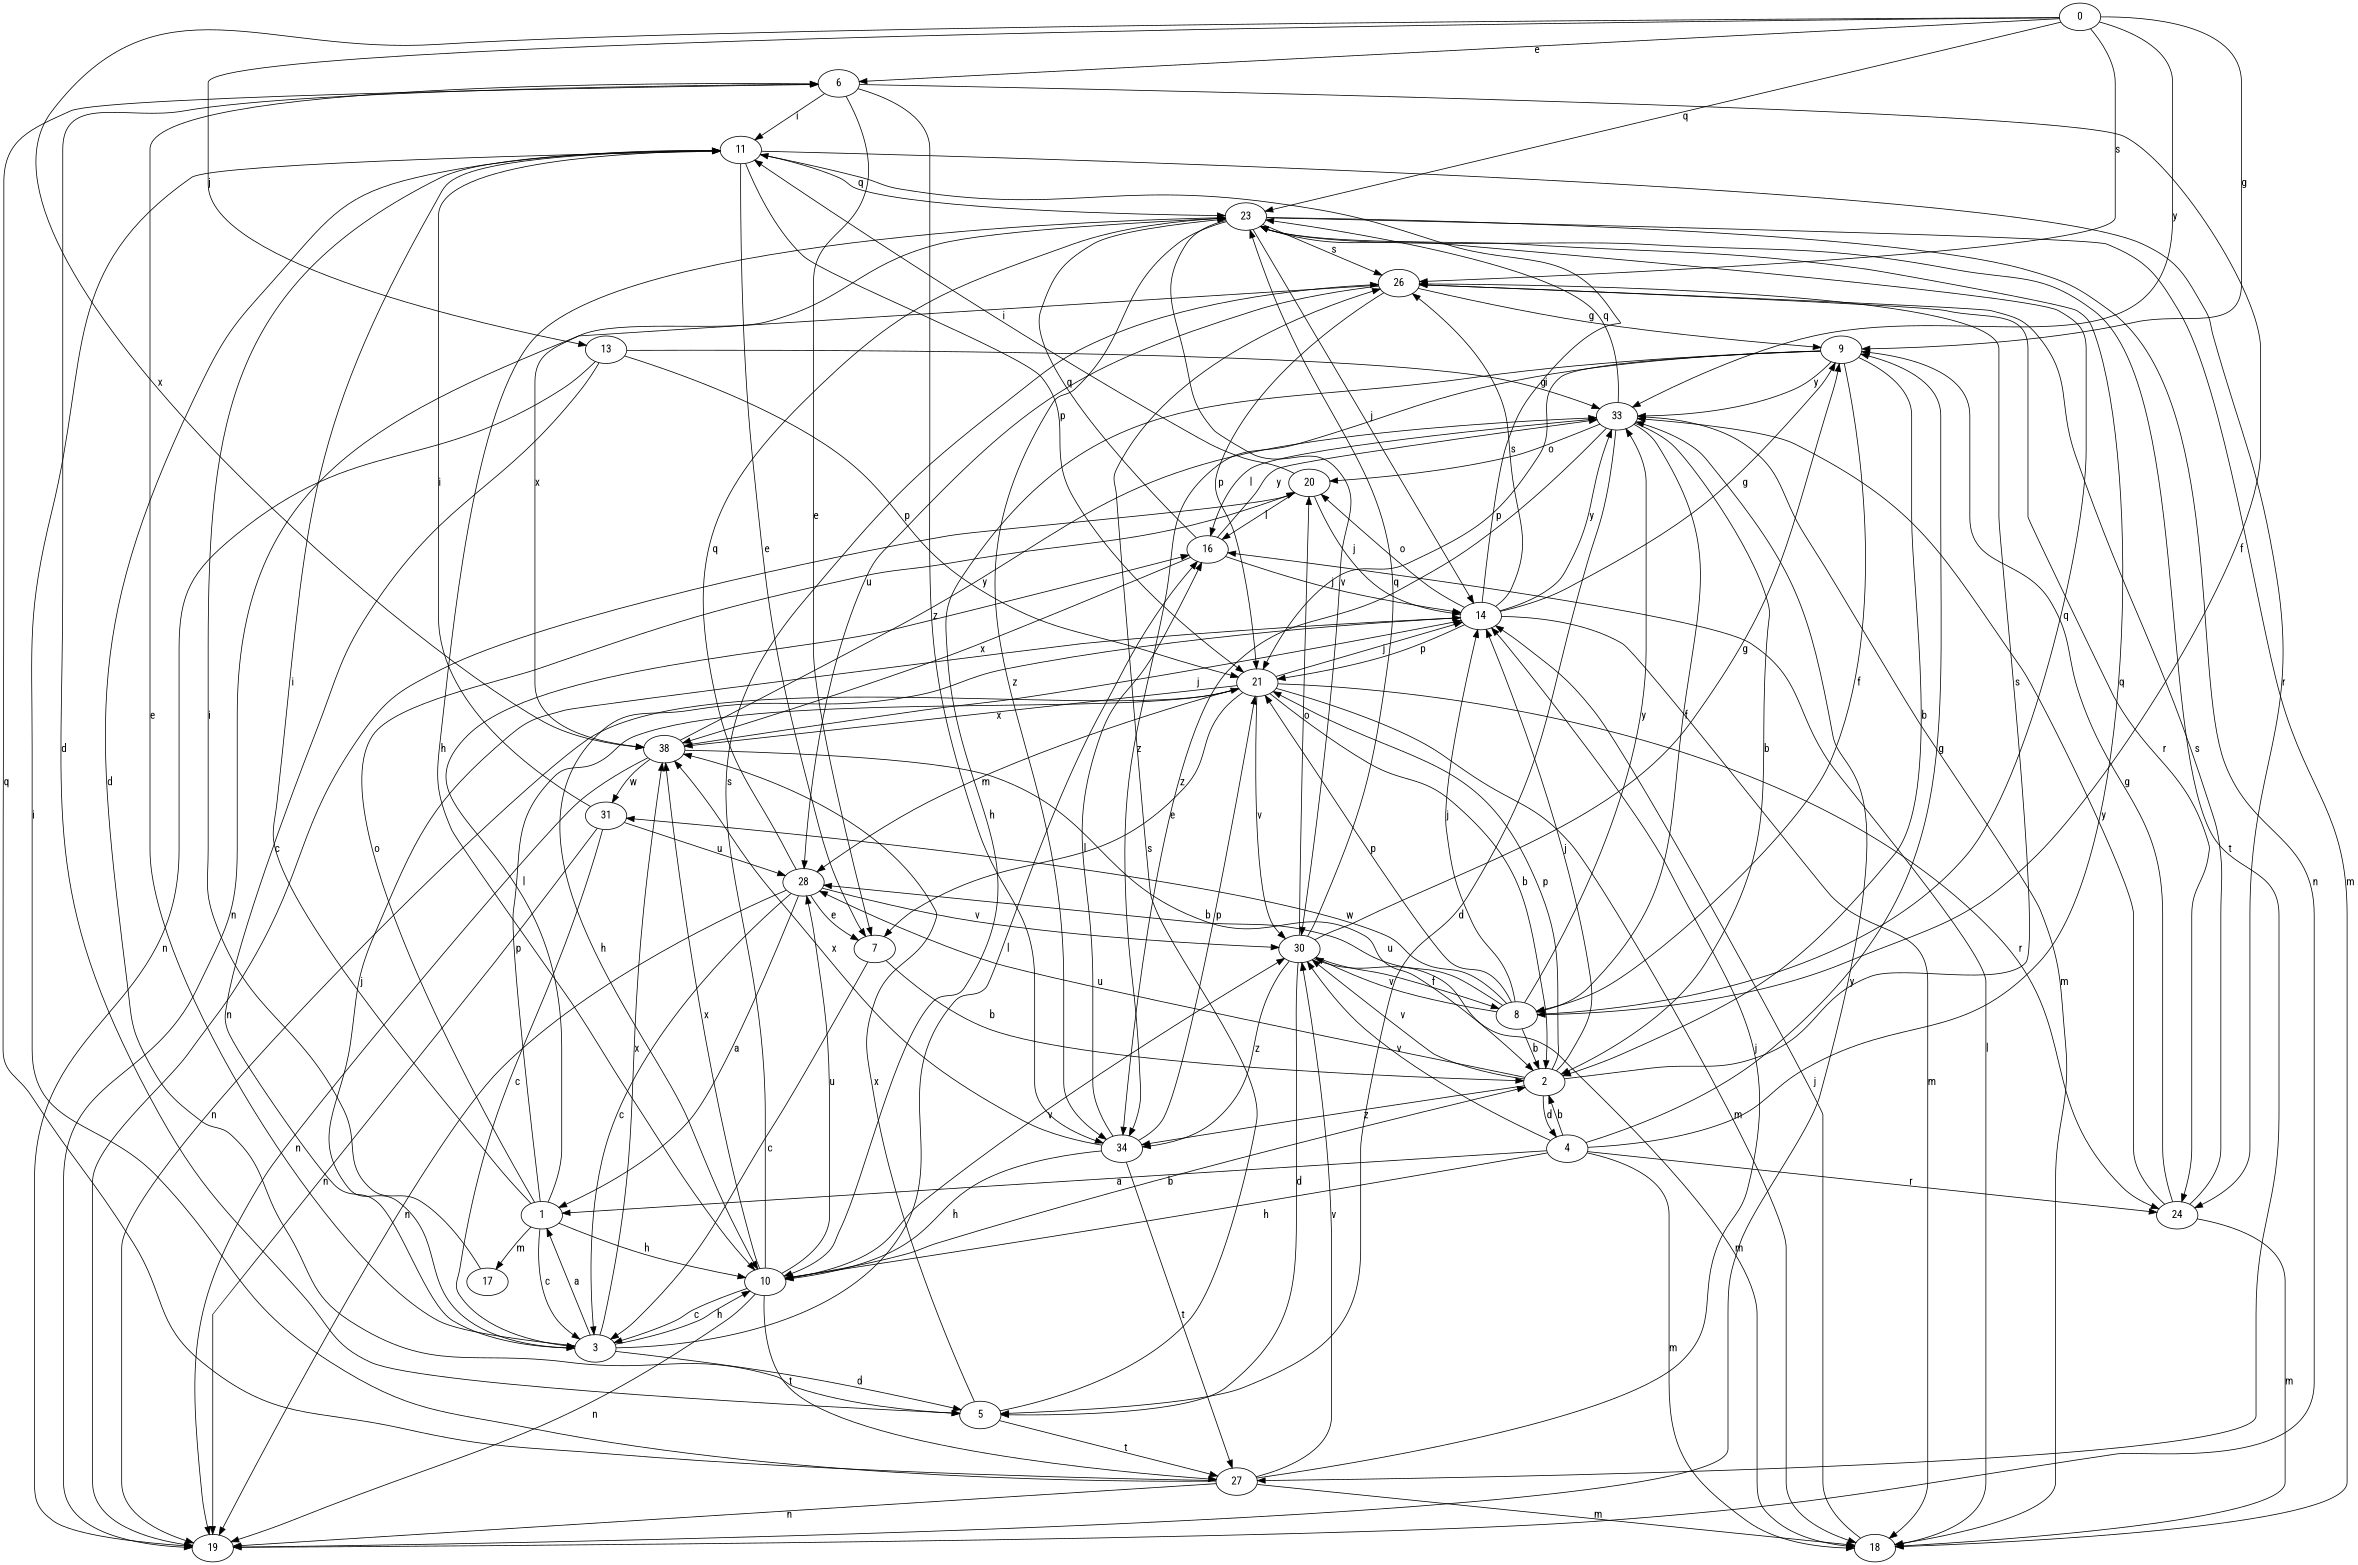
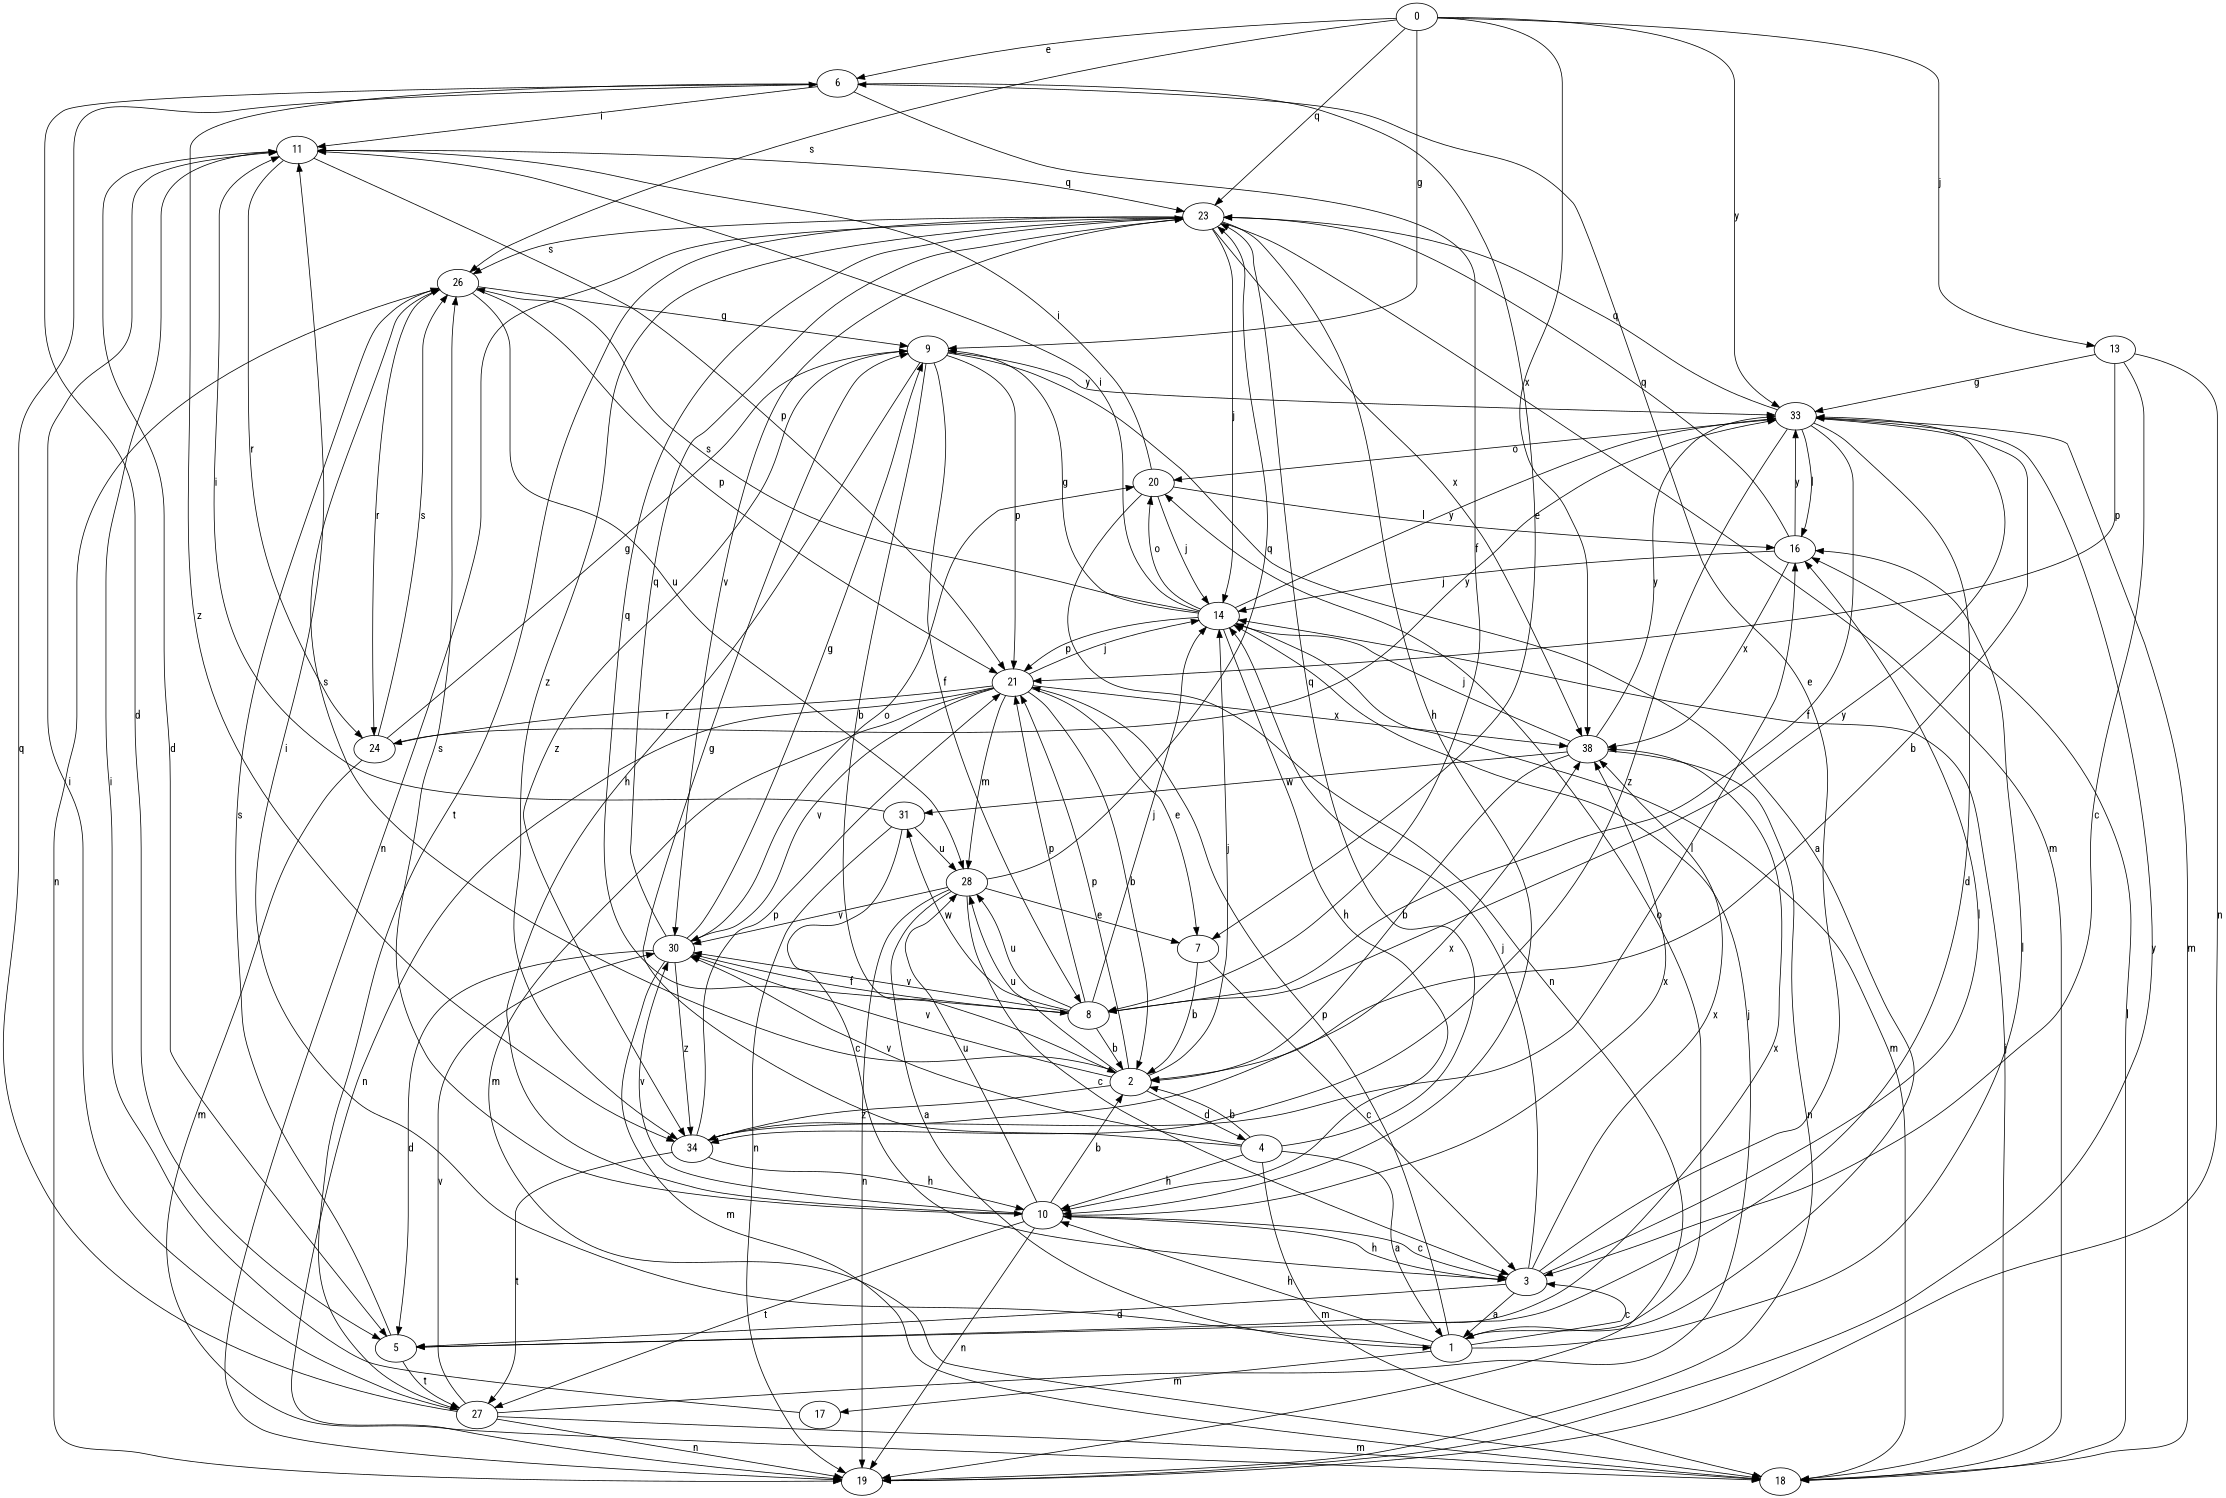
edge "11" -> "7": removed, label "e"
edge "9" -> "1": added, label "a"
edge "4" -> "24": removed, label "r"
